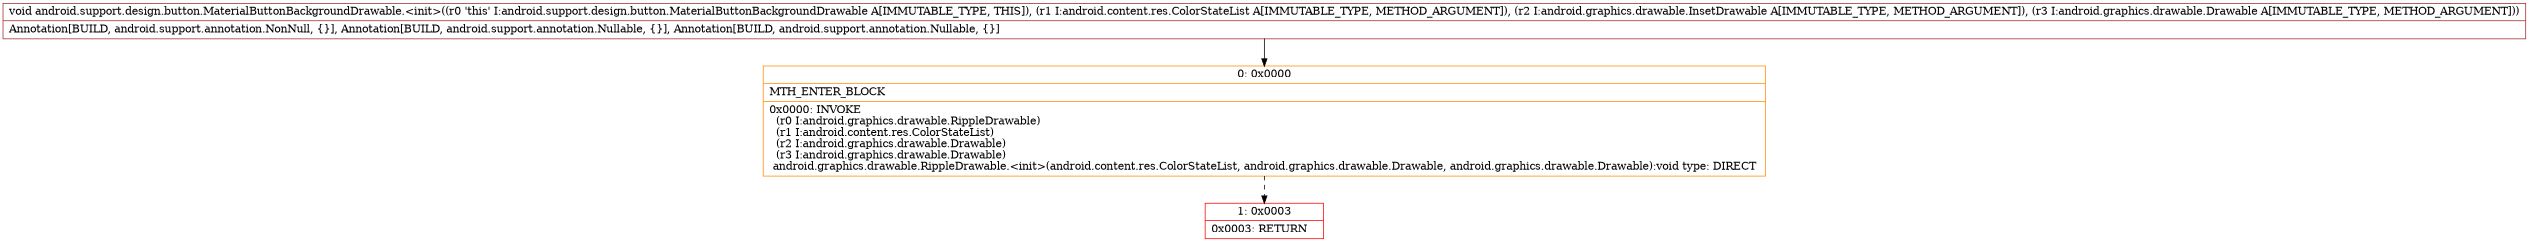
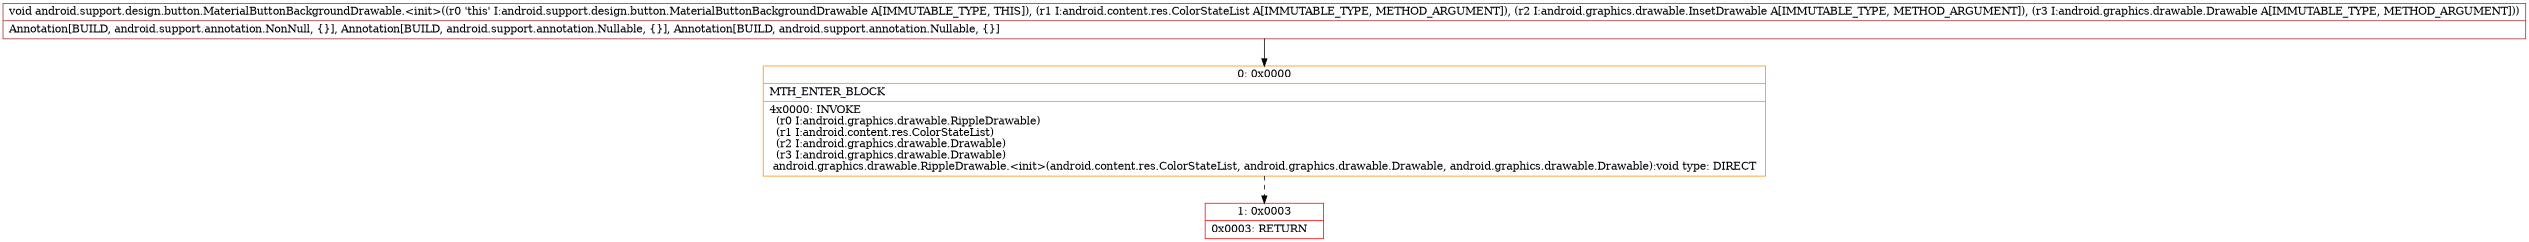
node "0: 0x0000": text "0x0000: INVOKE" -> "4x0000: INVOKE"
